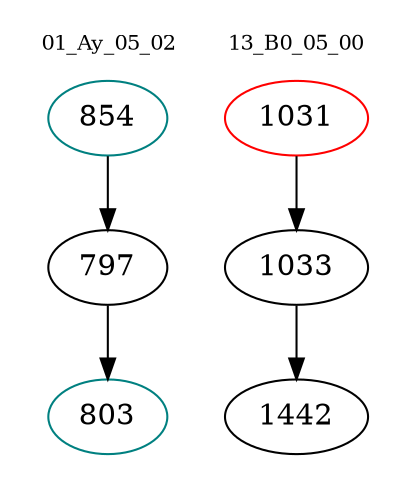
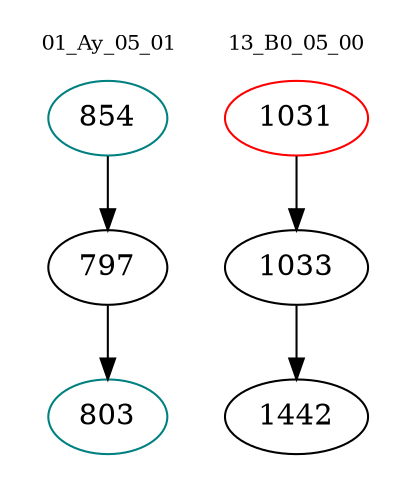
cluster "01_Ay_05_02": label "01_Ay_05_02" -> "01_Ay_05_01"
